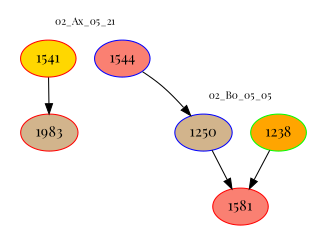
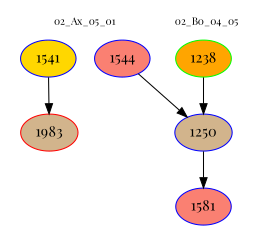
cluster "02_Ax_05_21": label "02_Ax_05_21" -> "02_Ax_05_01"
node "1541": color red -> blue
cluster "02_B0_05_05": label "02_B0_05_05" -> "02_B0_04_05"
edge "1238" -> "1581": now "1238" -> "1250"
node "1581": color red -> blue
